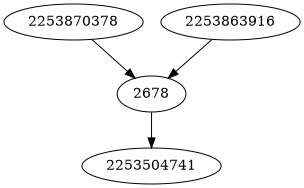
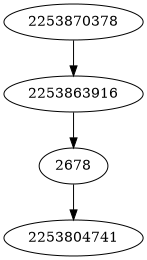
edge "2253870378" -> "2678": now "2253870378" -> "2253863916"
node "2253504741": label "2253504741" -> "2253804741"
